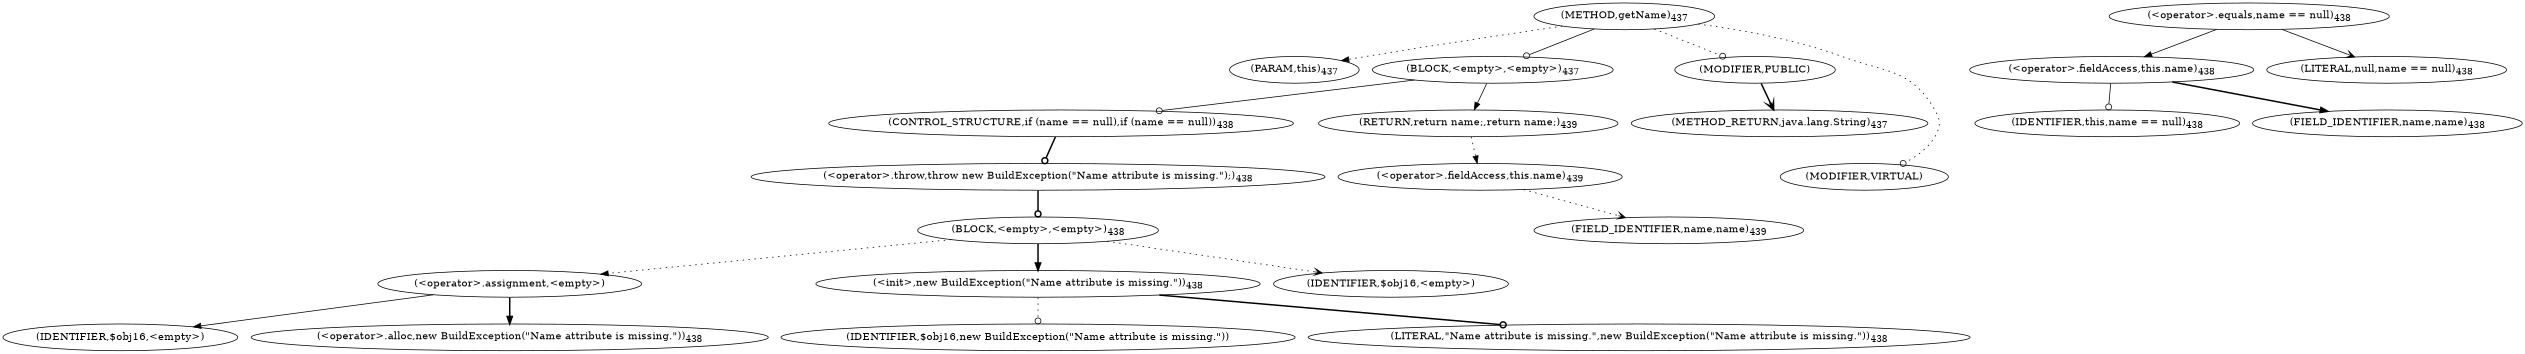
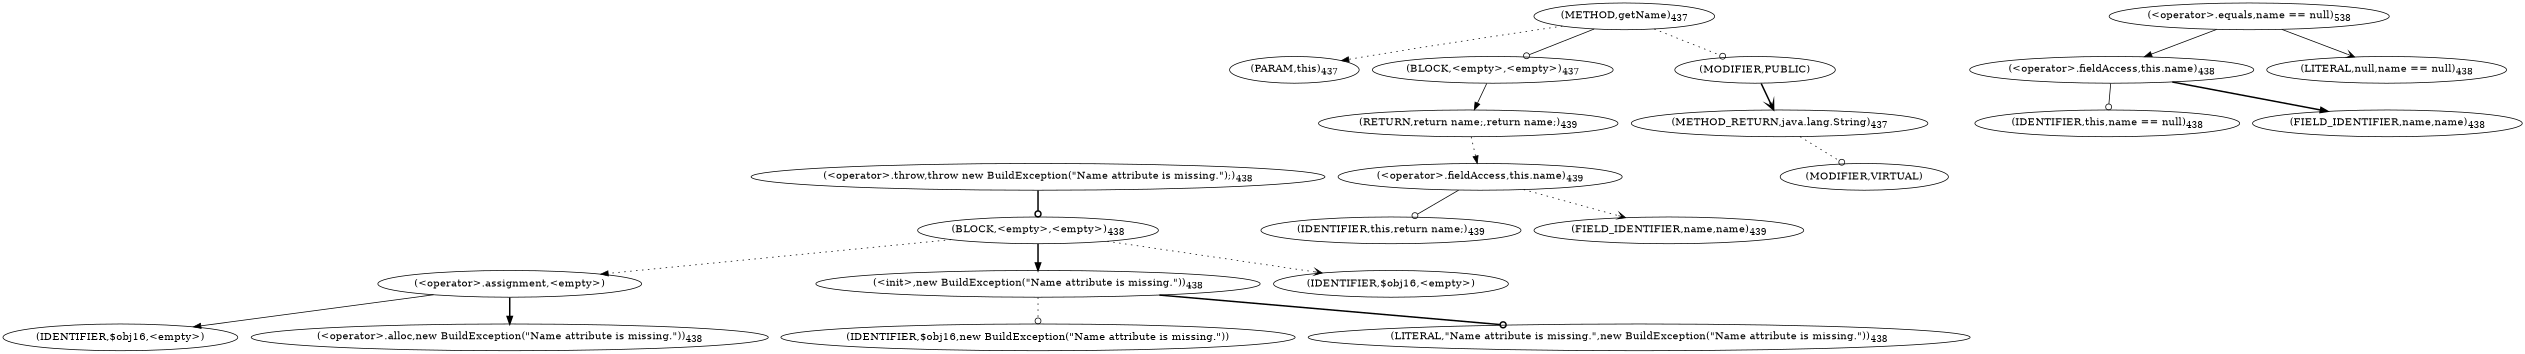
node "(<operator>.equals,name == null)": text "438" -> "538"
edge "(METHOD,getName)" -> "(MODIFIER,VIRTUAL)": now "(METHOD_RETURN,java.lang.String)" -> "(MODIFIER,VIRTUAL)"
node "(CONTROL_STRUCTURE,if (name == null),if (name == null))": removed
node "(IDENTIFIER,this,return name;)": added
